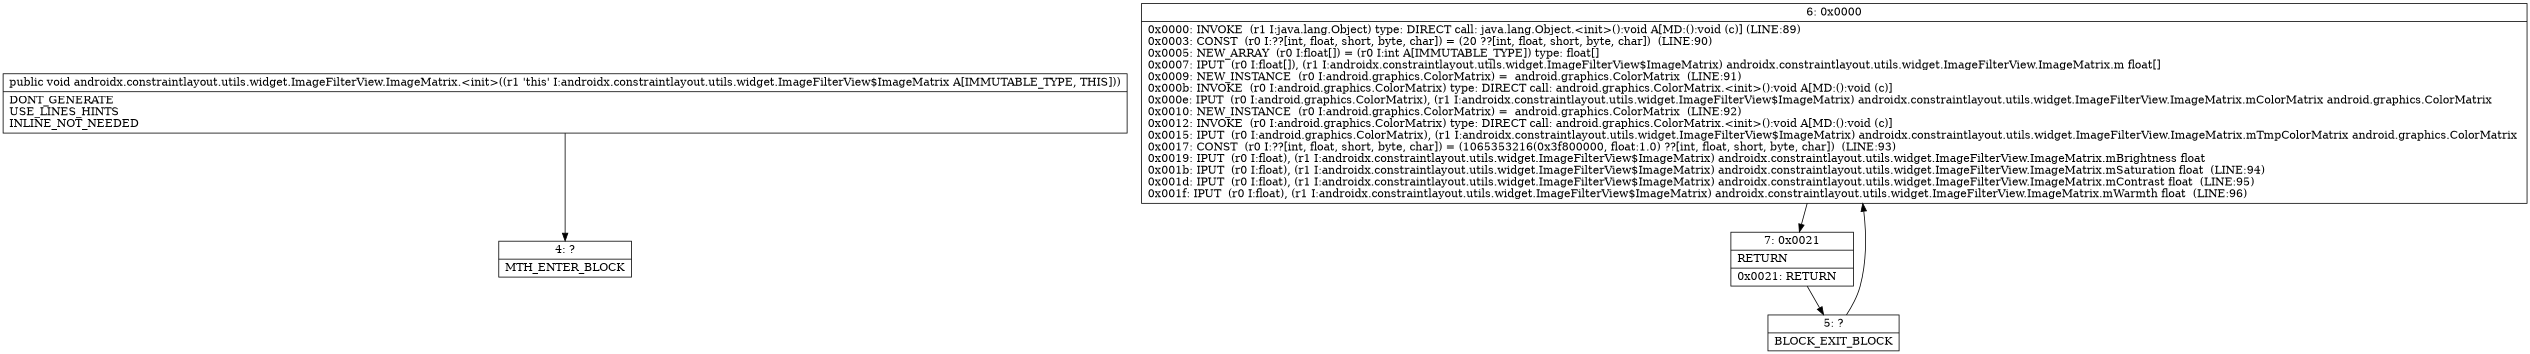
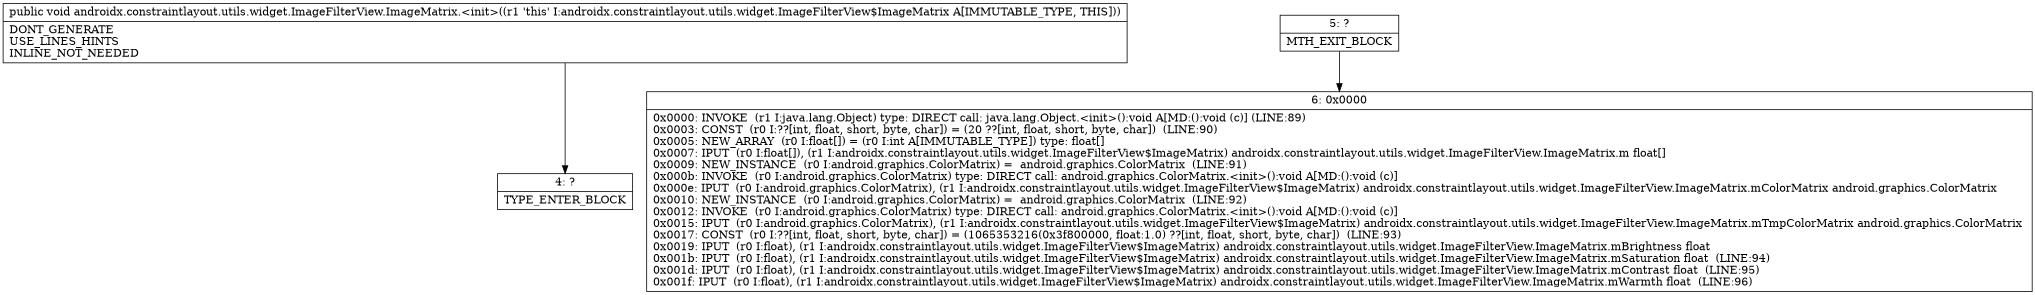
node "7: 0x0021": removed
node "4: ?": text "MTH_ENTER_BLOCK" -> "TYPE_ENTER_BLOCK"
node "5: ?": text "BLOCK_EXIT_BLOCK" -> "MTH_EXIT_BLOCK"
